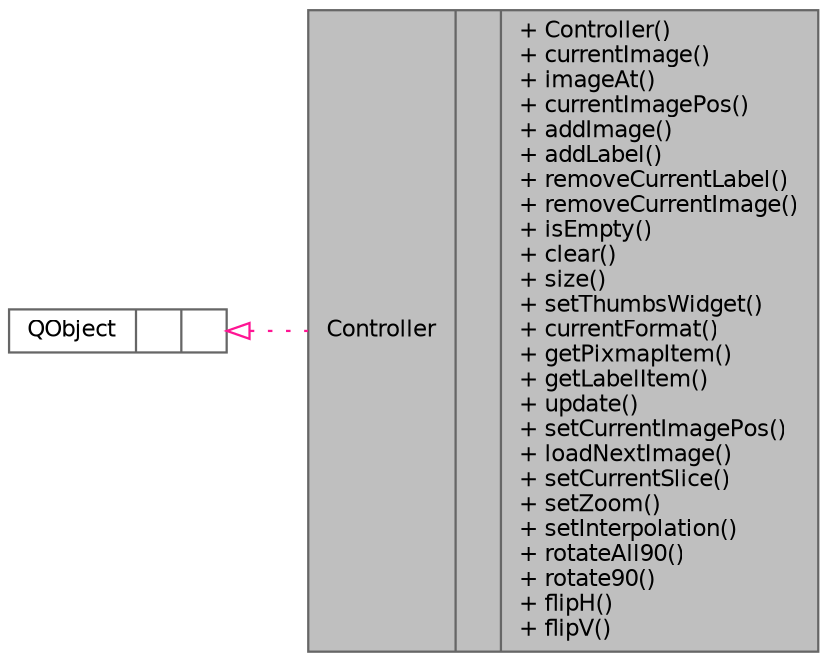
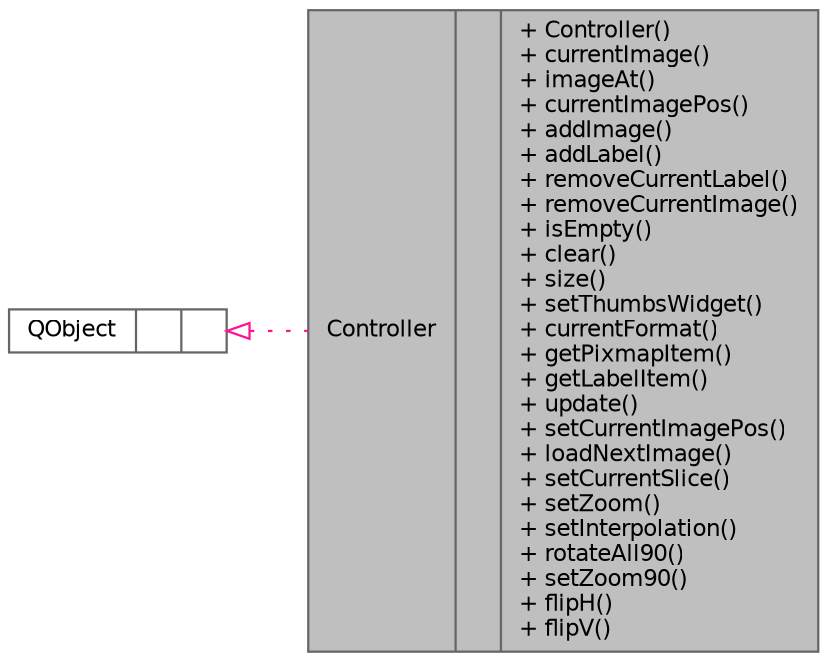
node "Controller": text "+ rotate90()" -> "+ setZoom90()"
